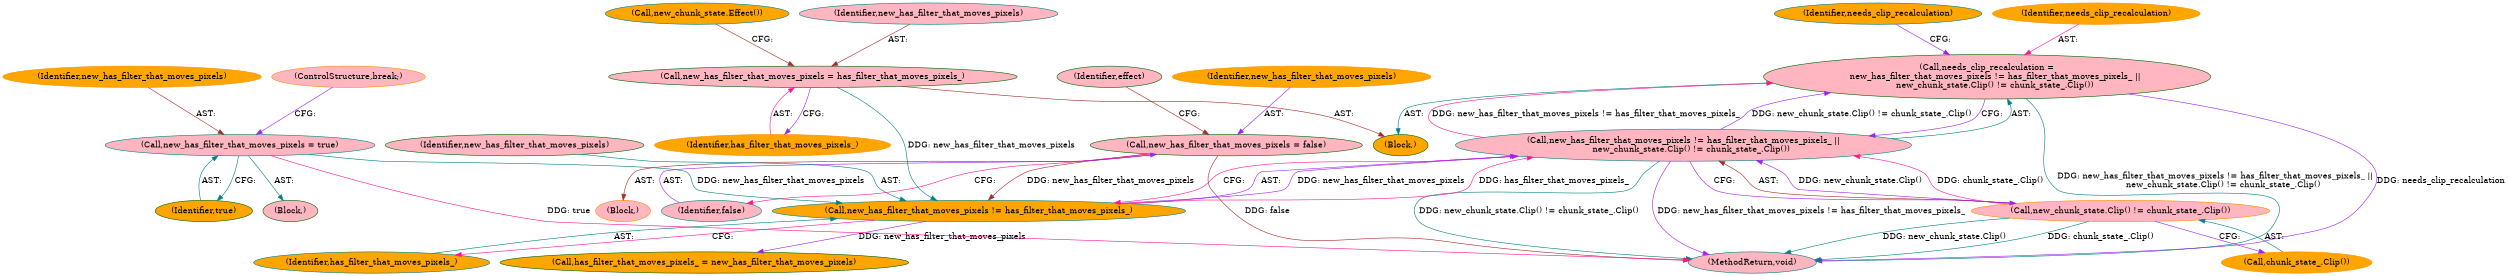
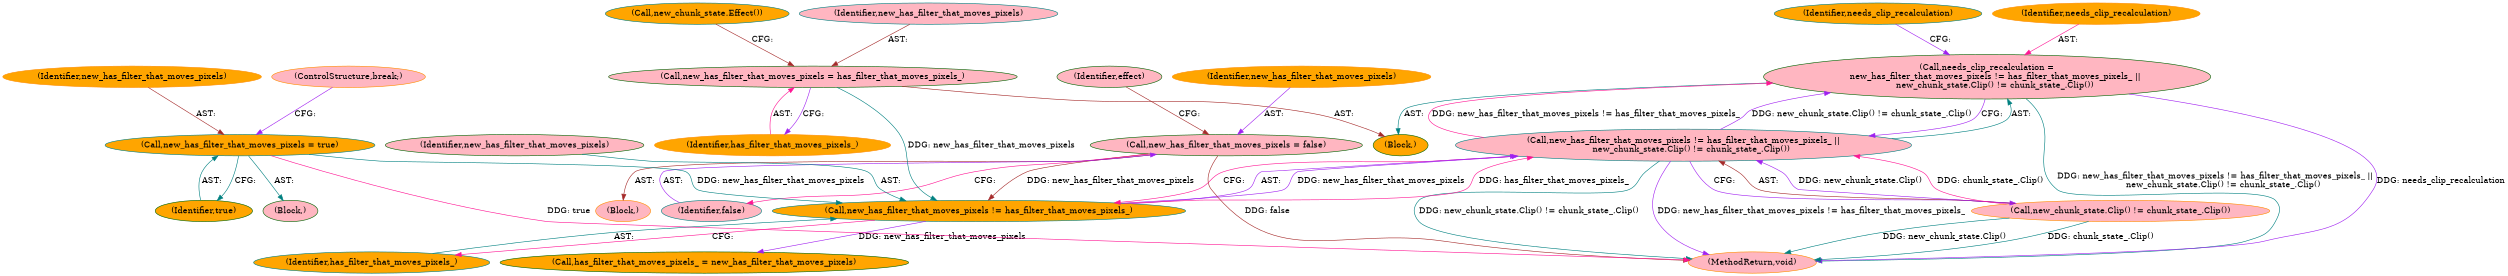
node "(Call,new_has_filter_that_moves_pixels = true)": fillcolor lightpink -> orange
node "(MethodReturn,void)": color teal -> darkorange
node "(Call,chunk_state_.Clip())": removed
